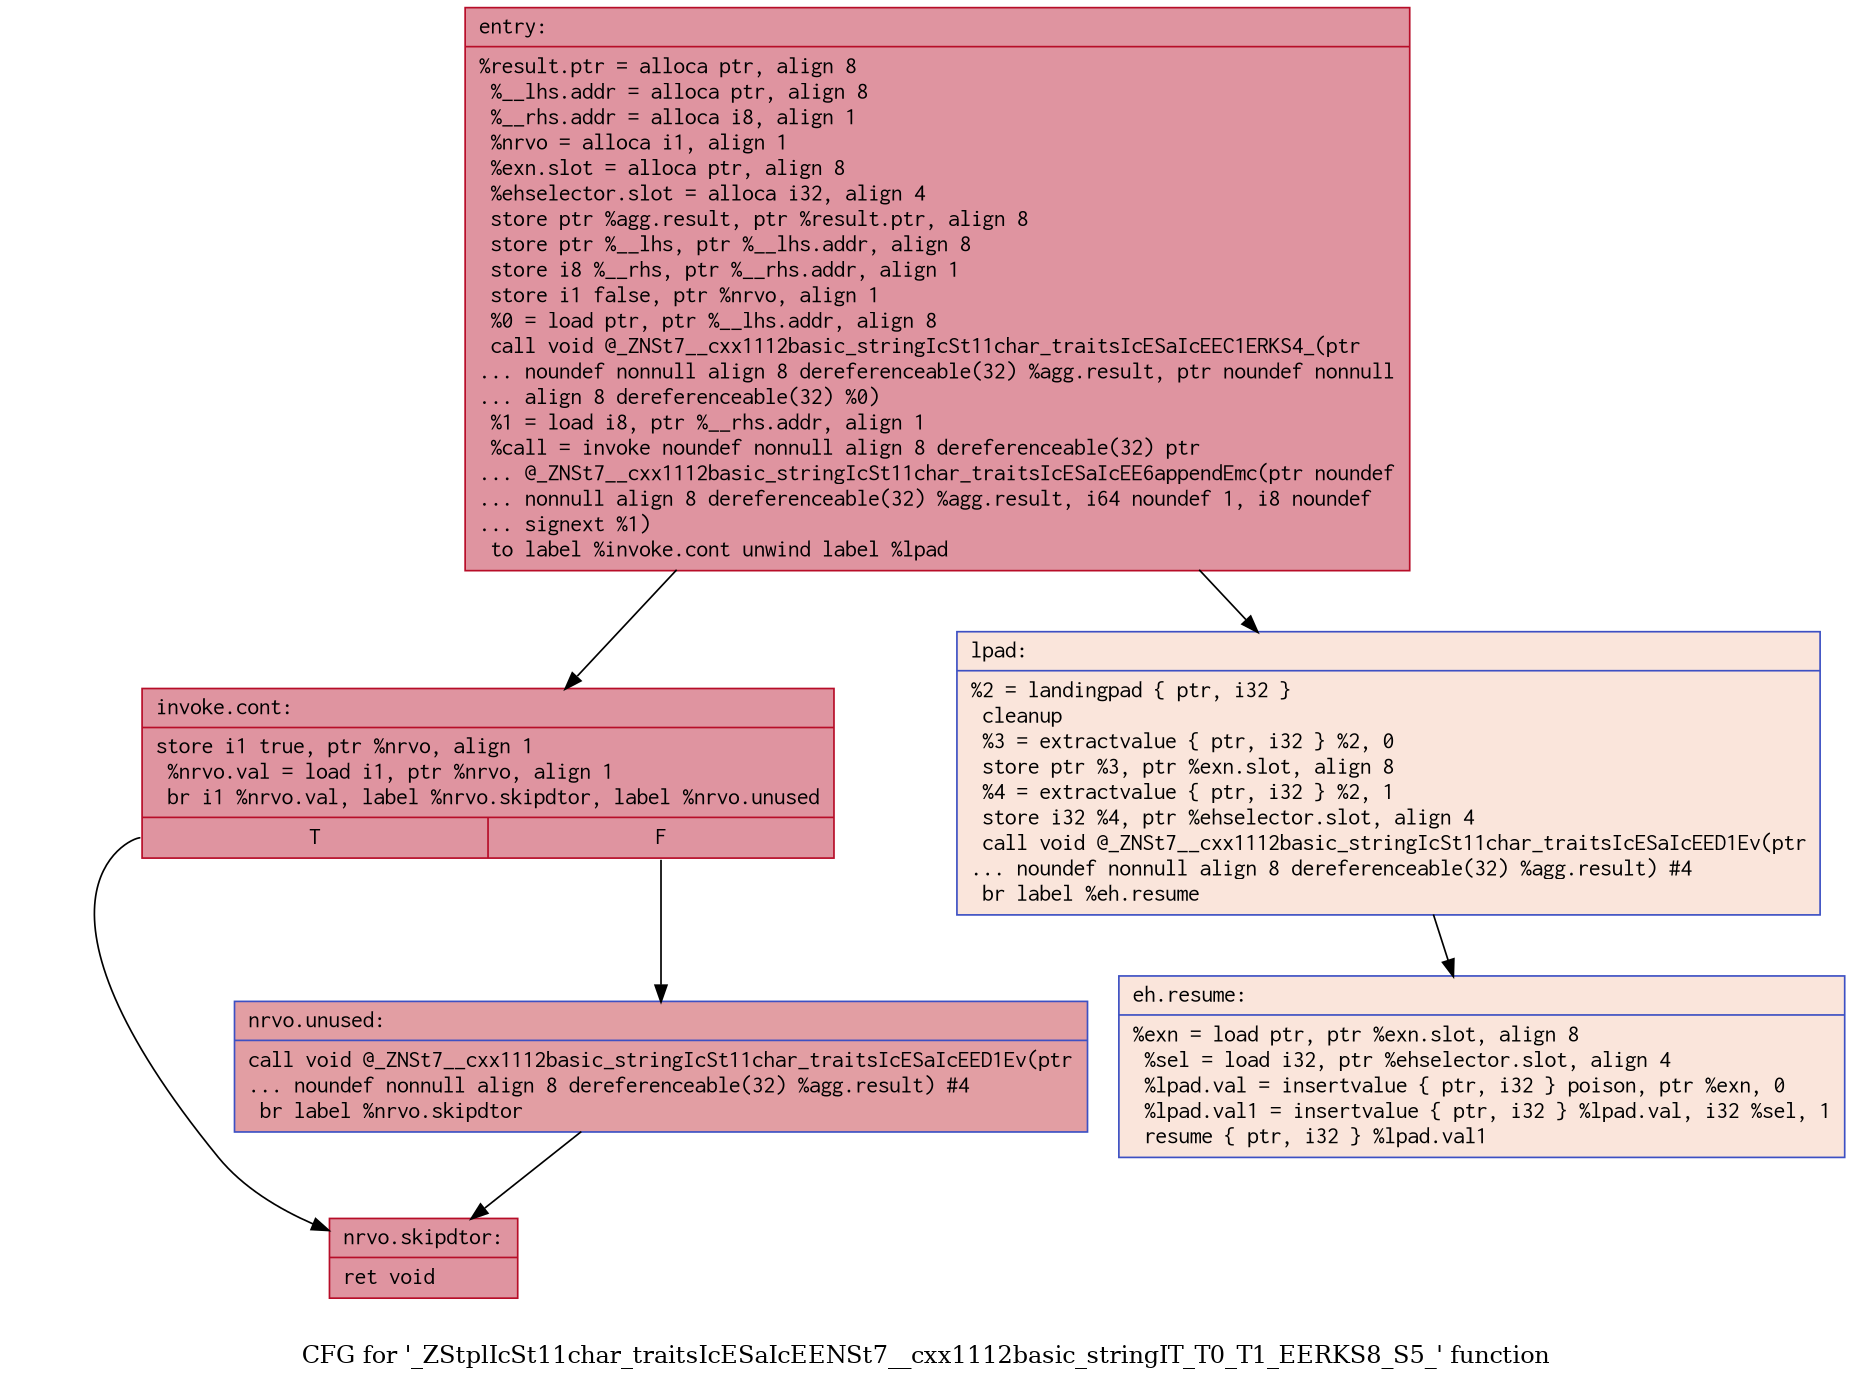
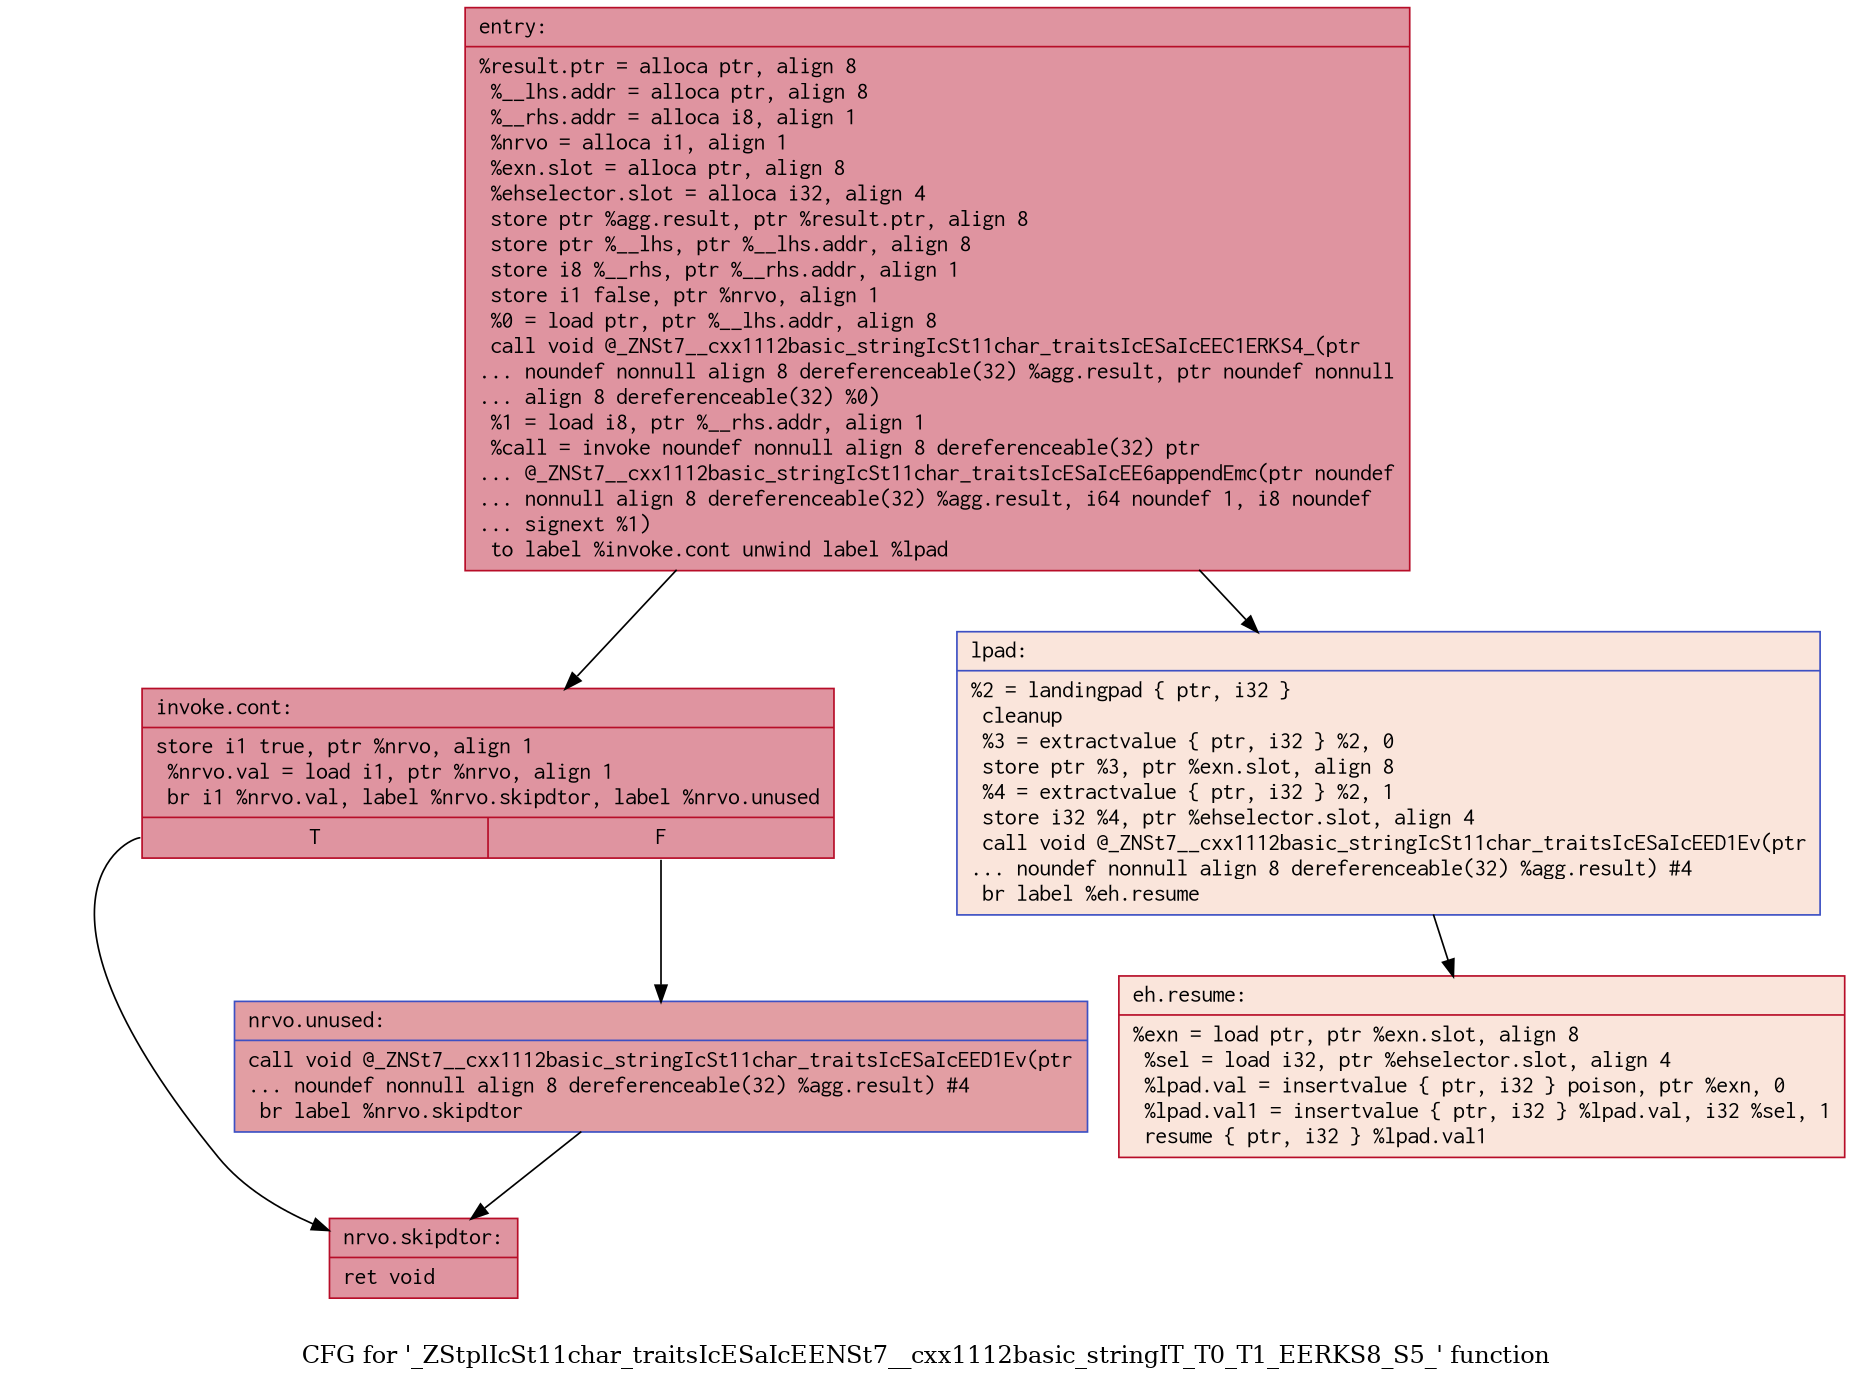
node "eh.resume:": color #3d50c3ff -> #b70d28ff
